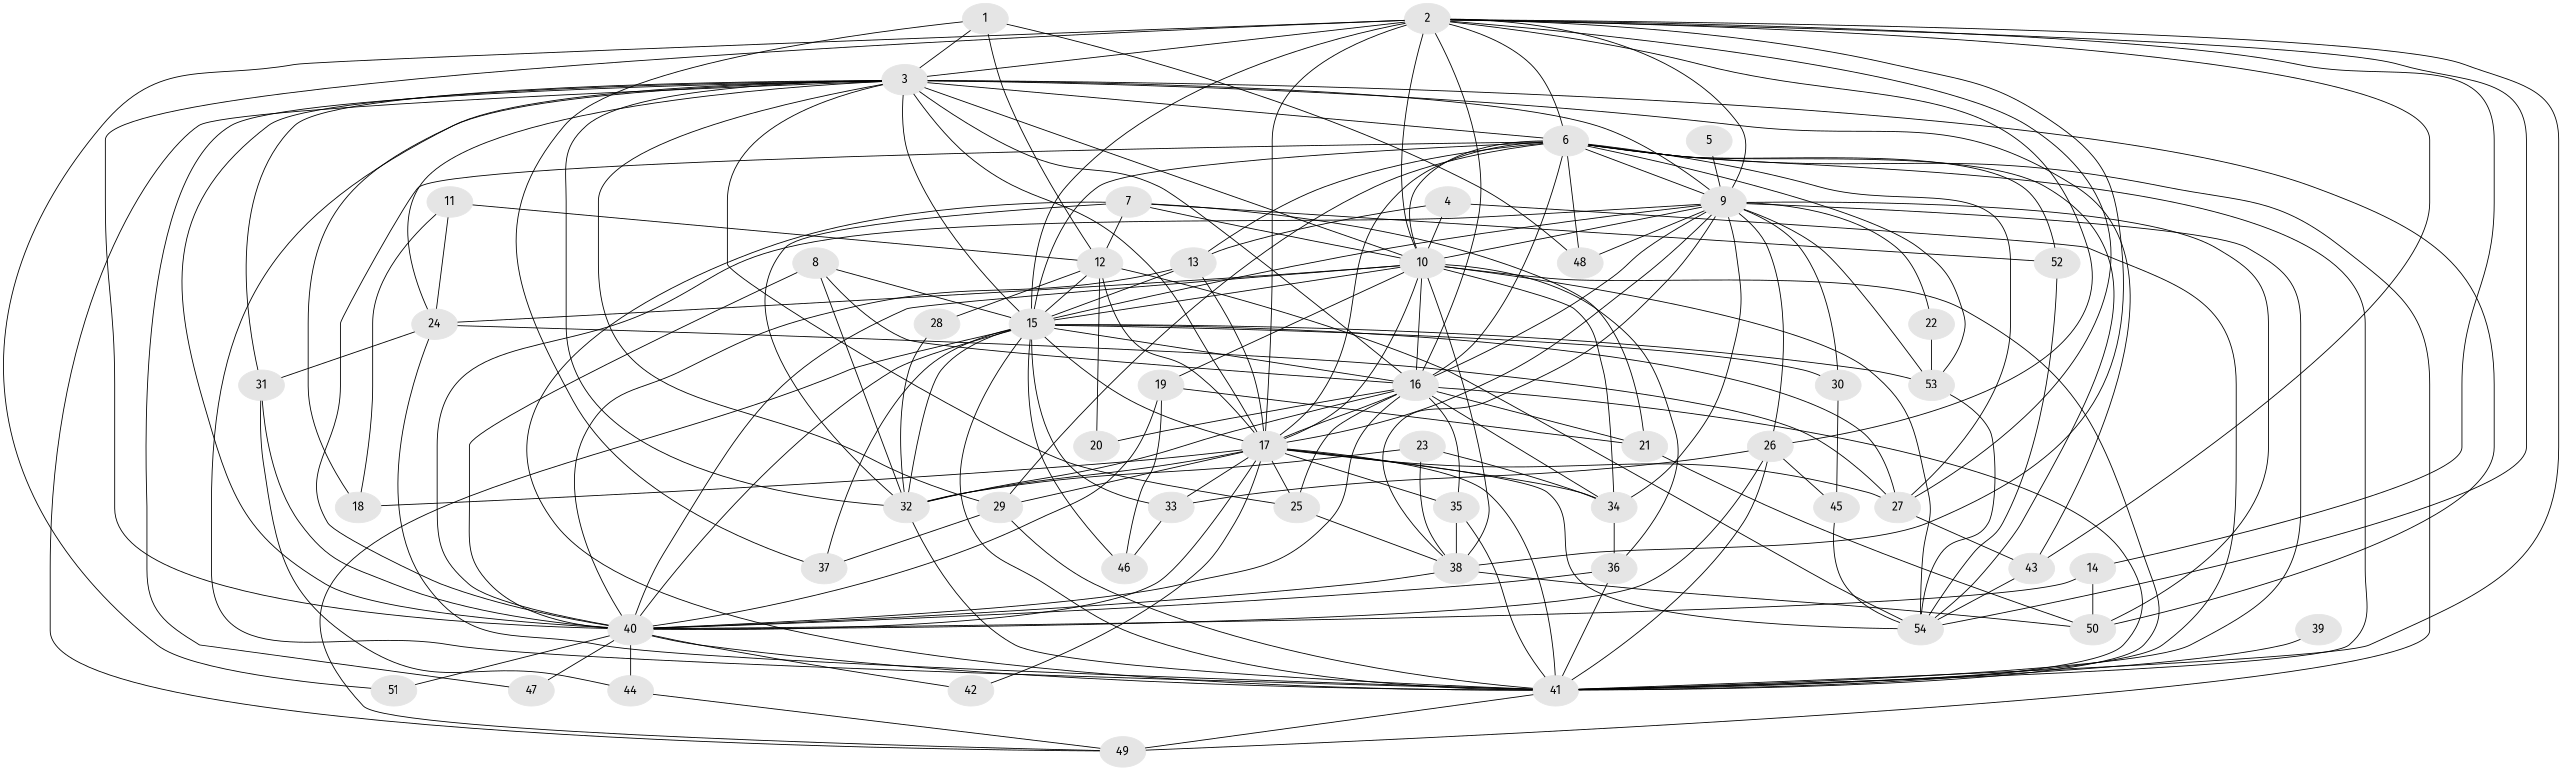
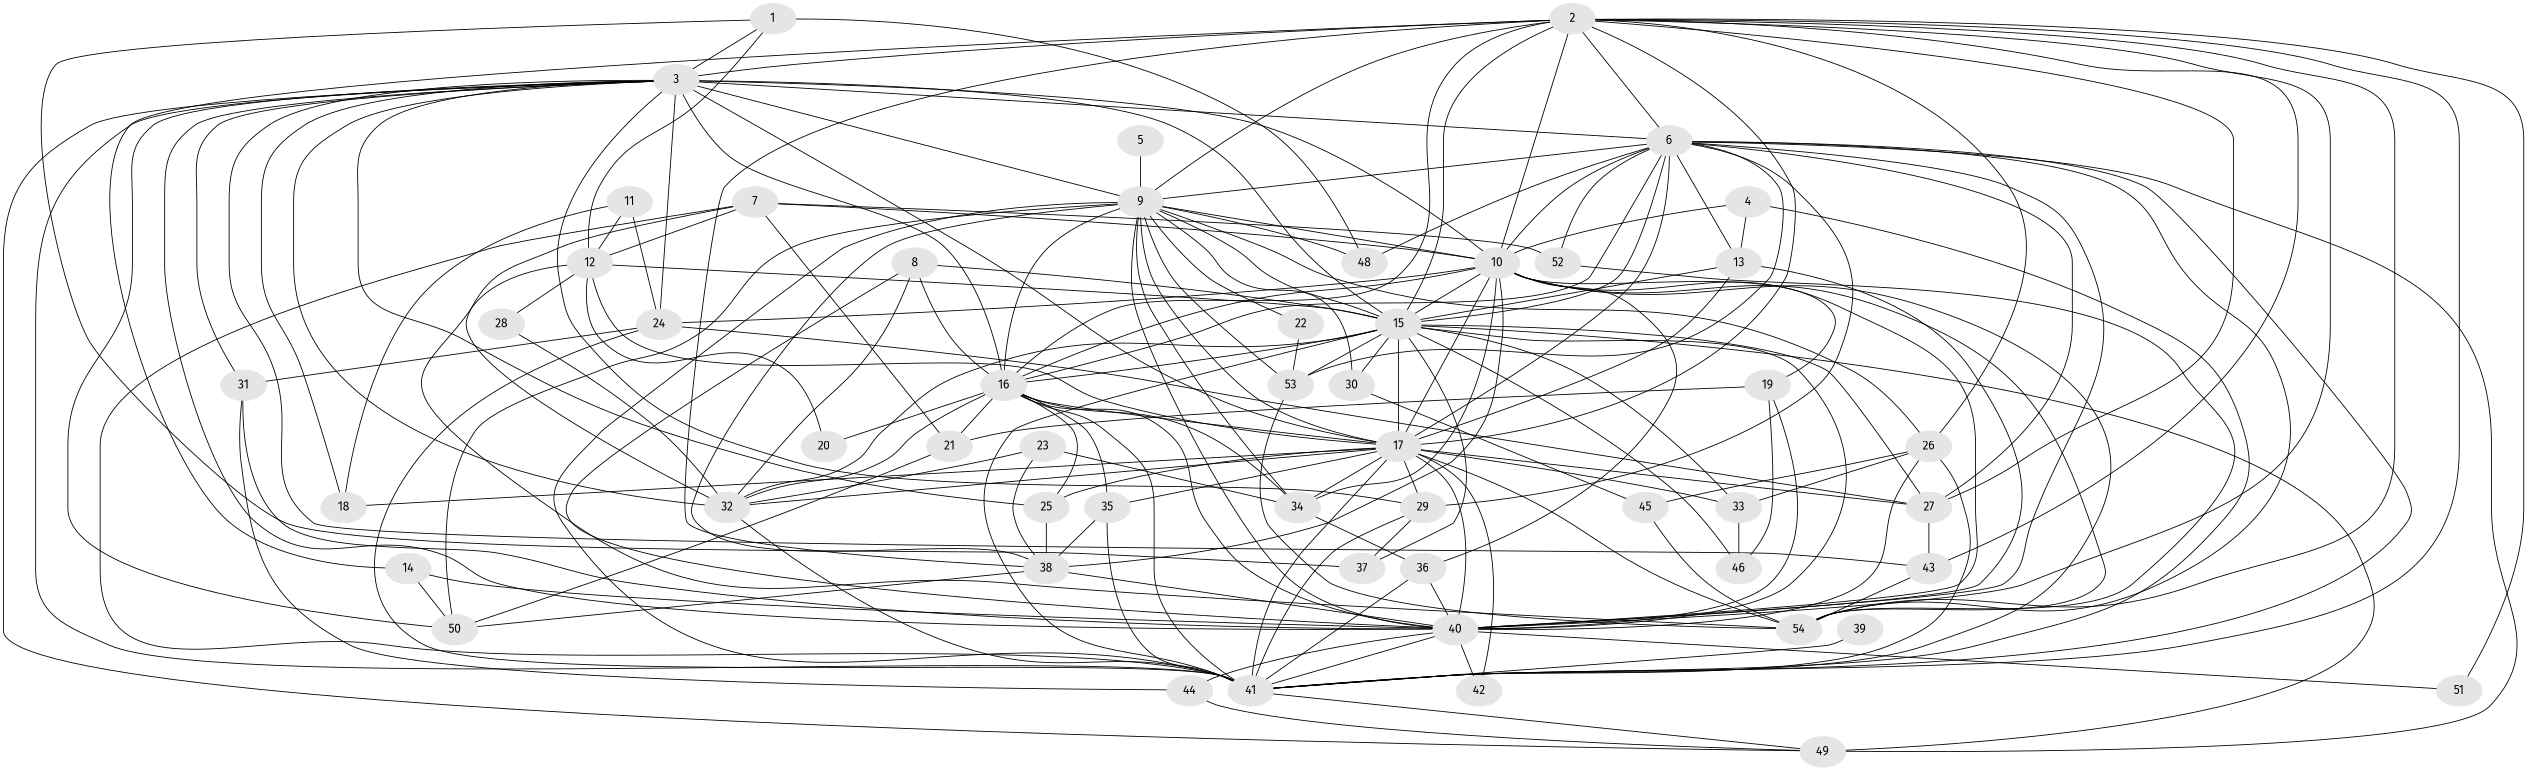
node "47": removed
